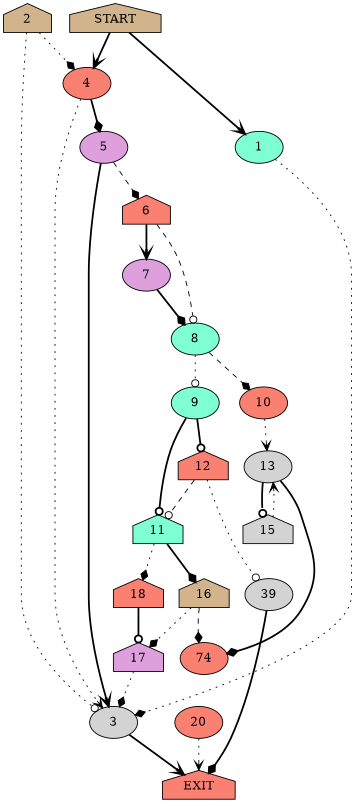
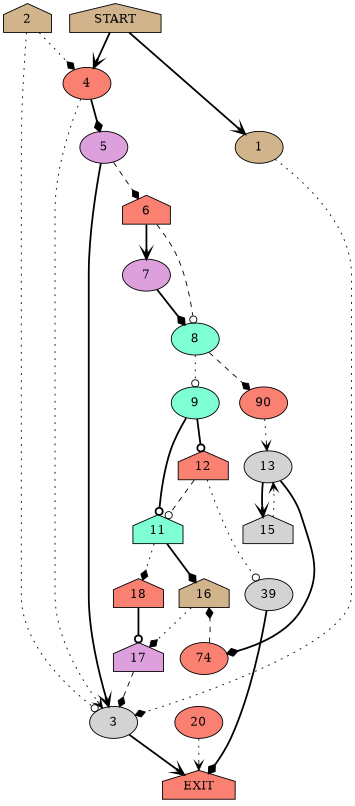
node "1": fillcolor aquamarine -> tan
node "10": label "10" -> "90"
edge "13" -> "15": arrowhead odot -> vee
edge "16" -> "74": reversed
edge "17" -> "3": style dotted -> dashed
